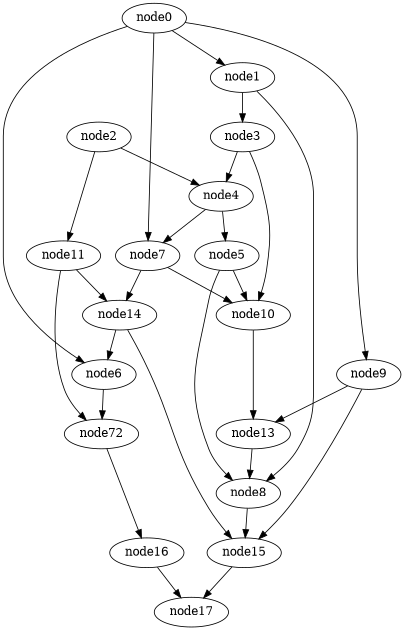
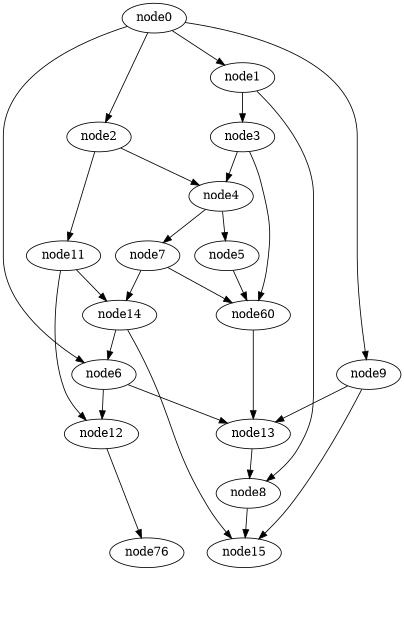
edge "node0" -> "node7": now "node0" -> "node2"
node "node10": label "node10" -> "node60"
edge "node5" -> "node8": removed
edge "node6" -> "node13": added
node "node72": label "node72" -> "node12"
node "node16": label "node16" -> "node76"
node "node17": removed
